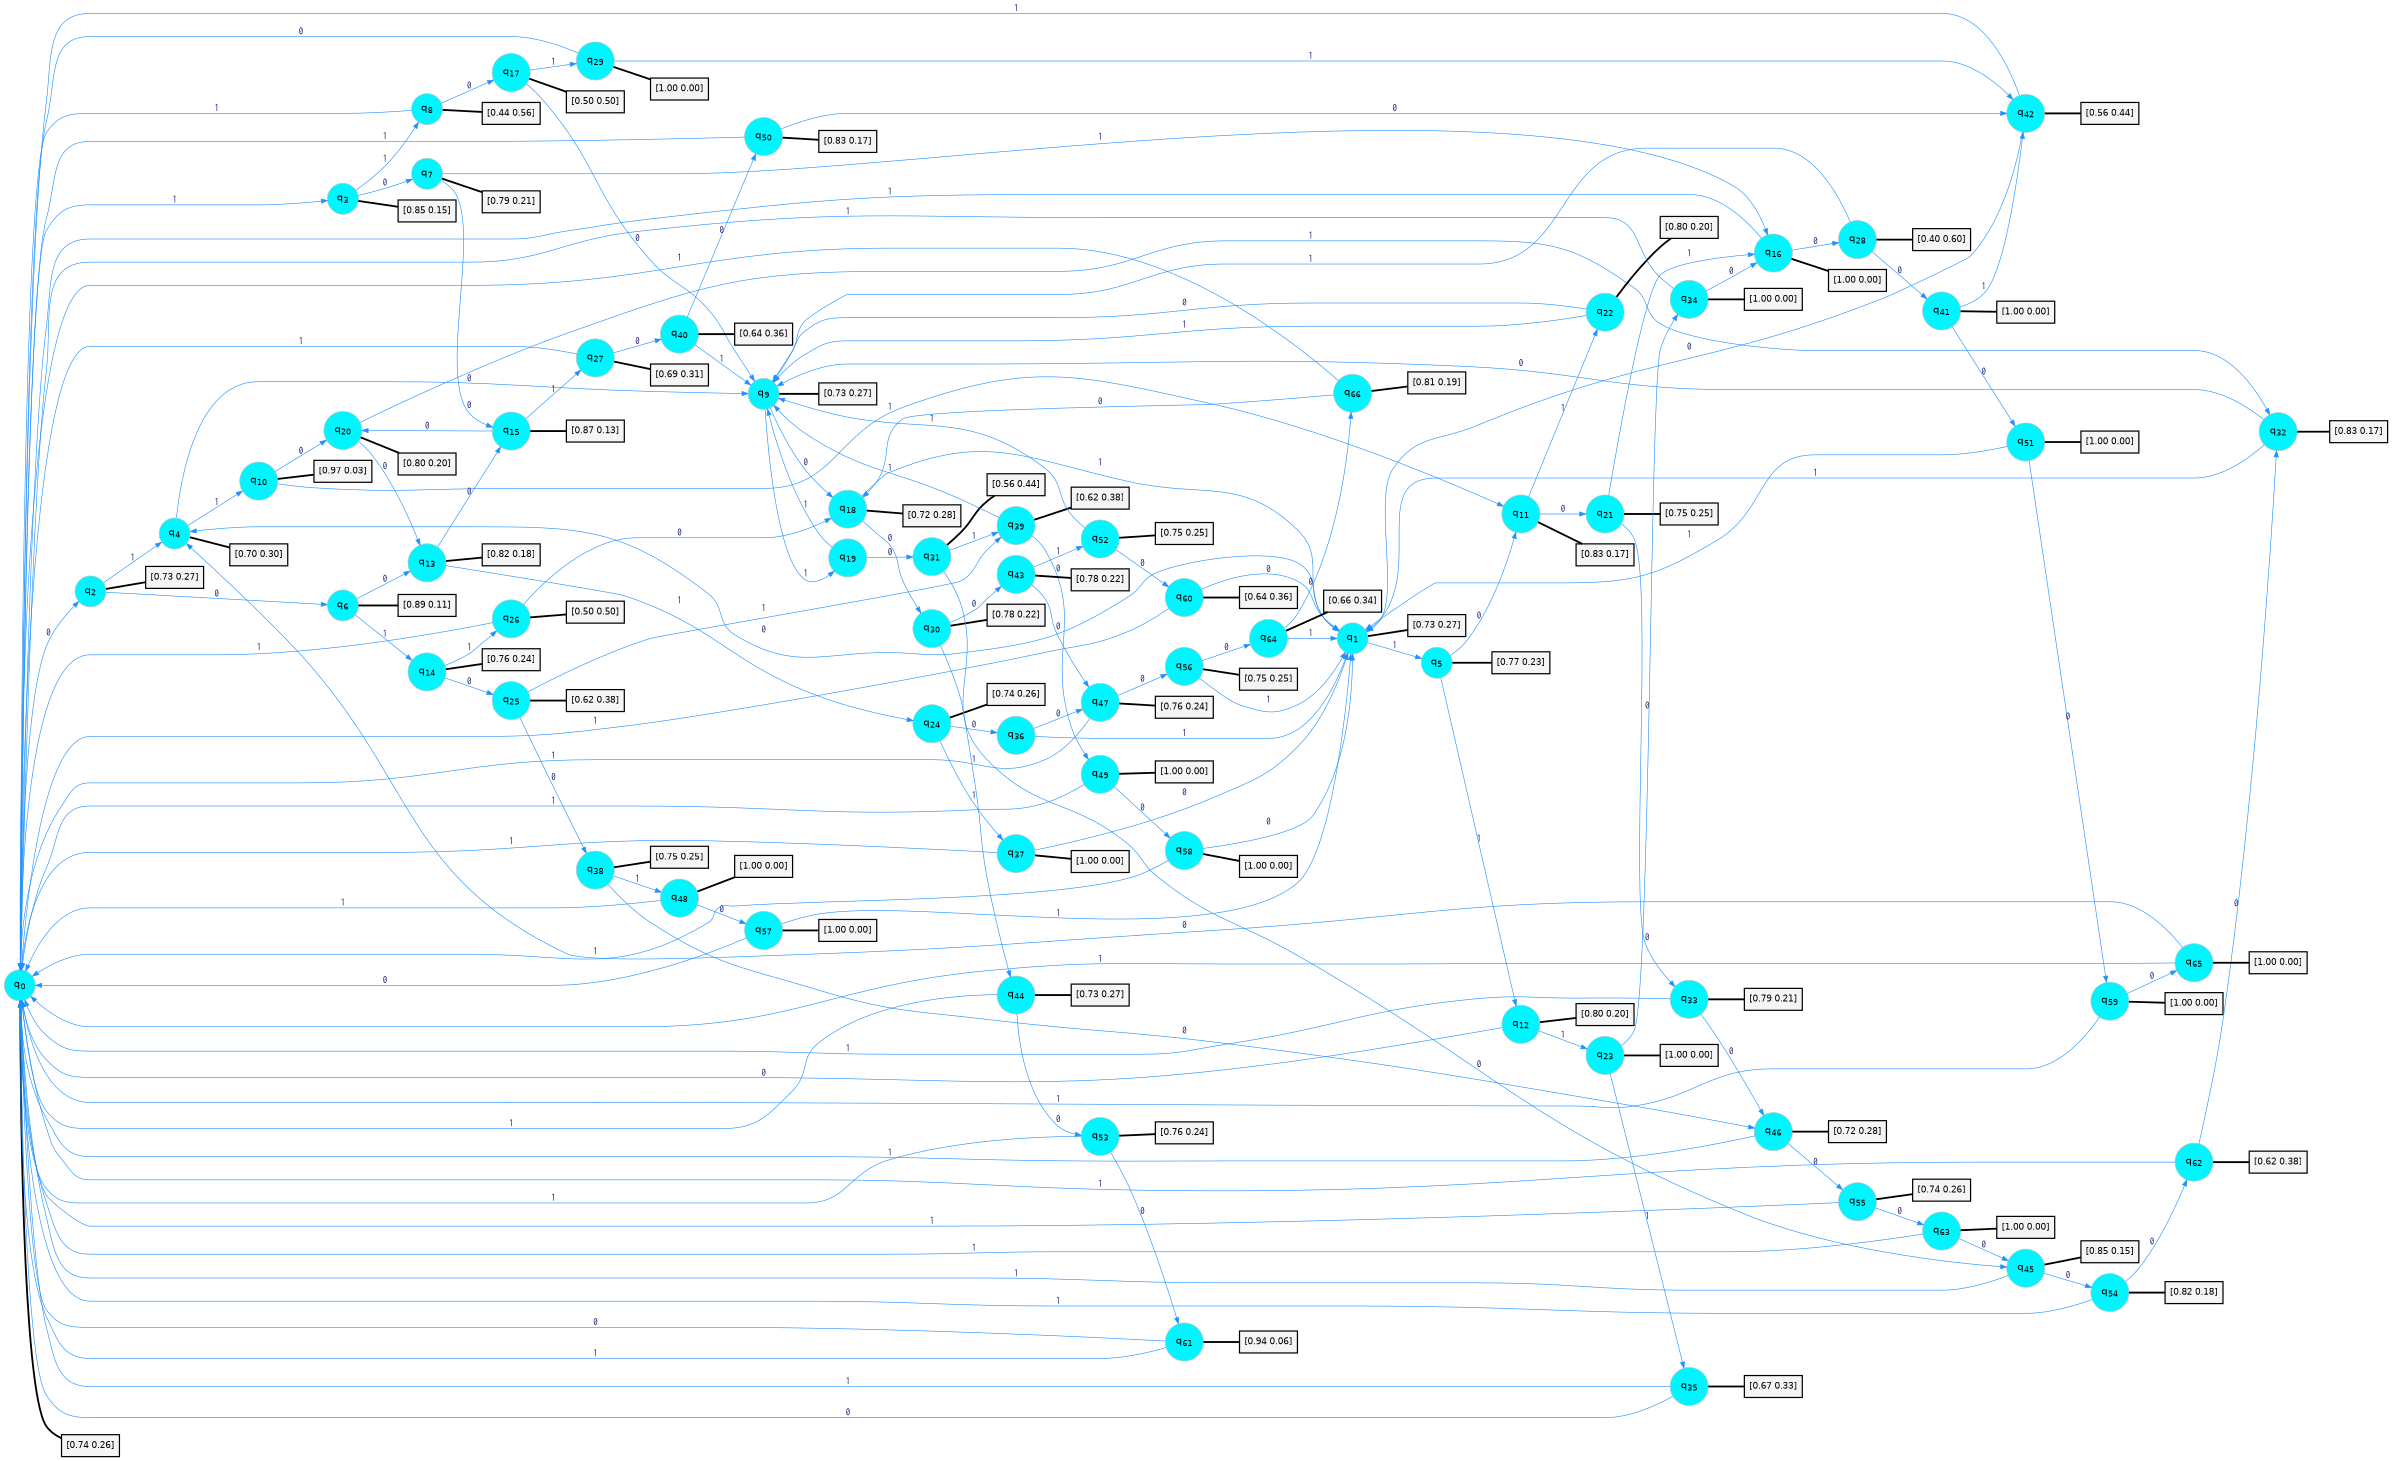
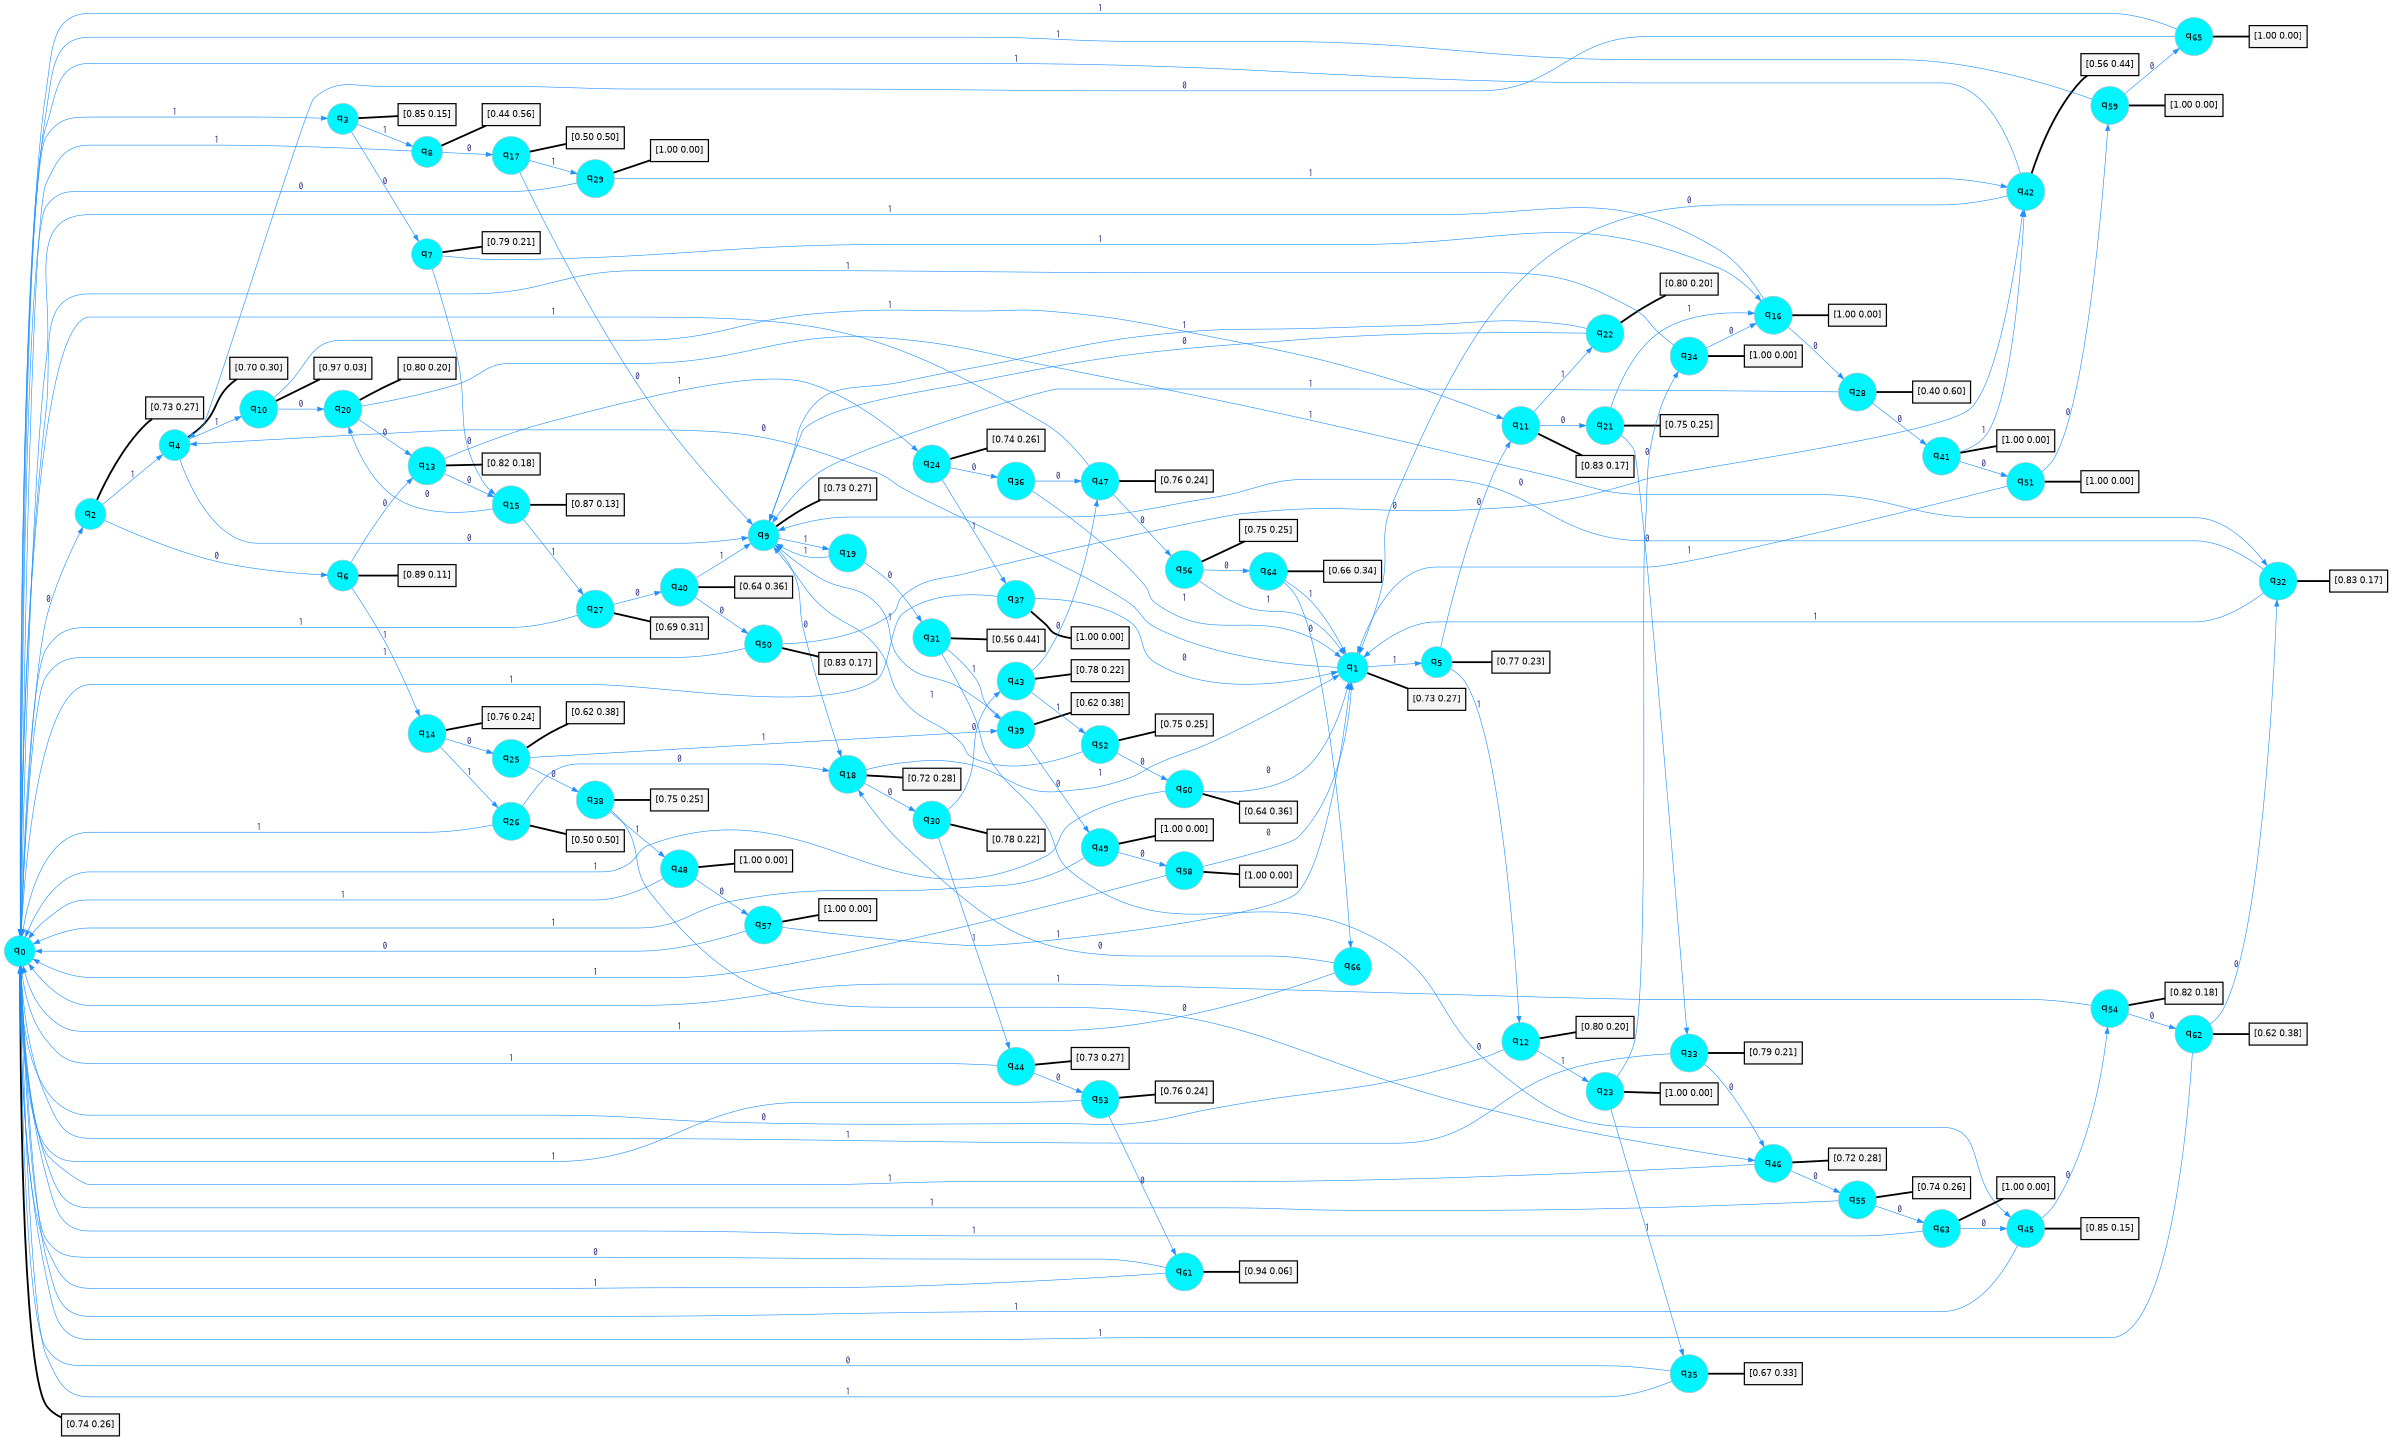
node "[0.81 0.19]": removed
